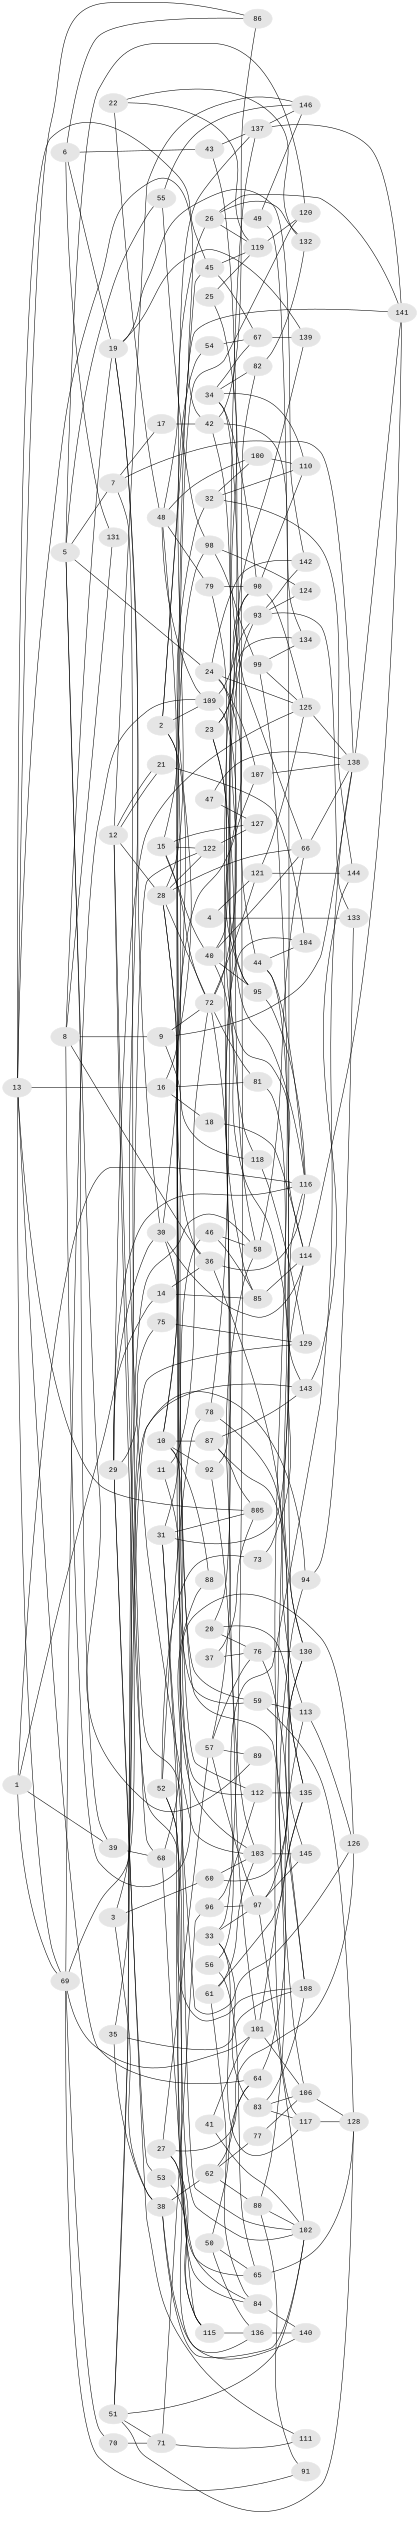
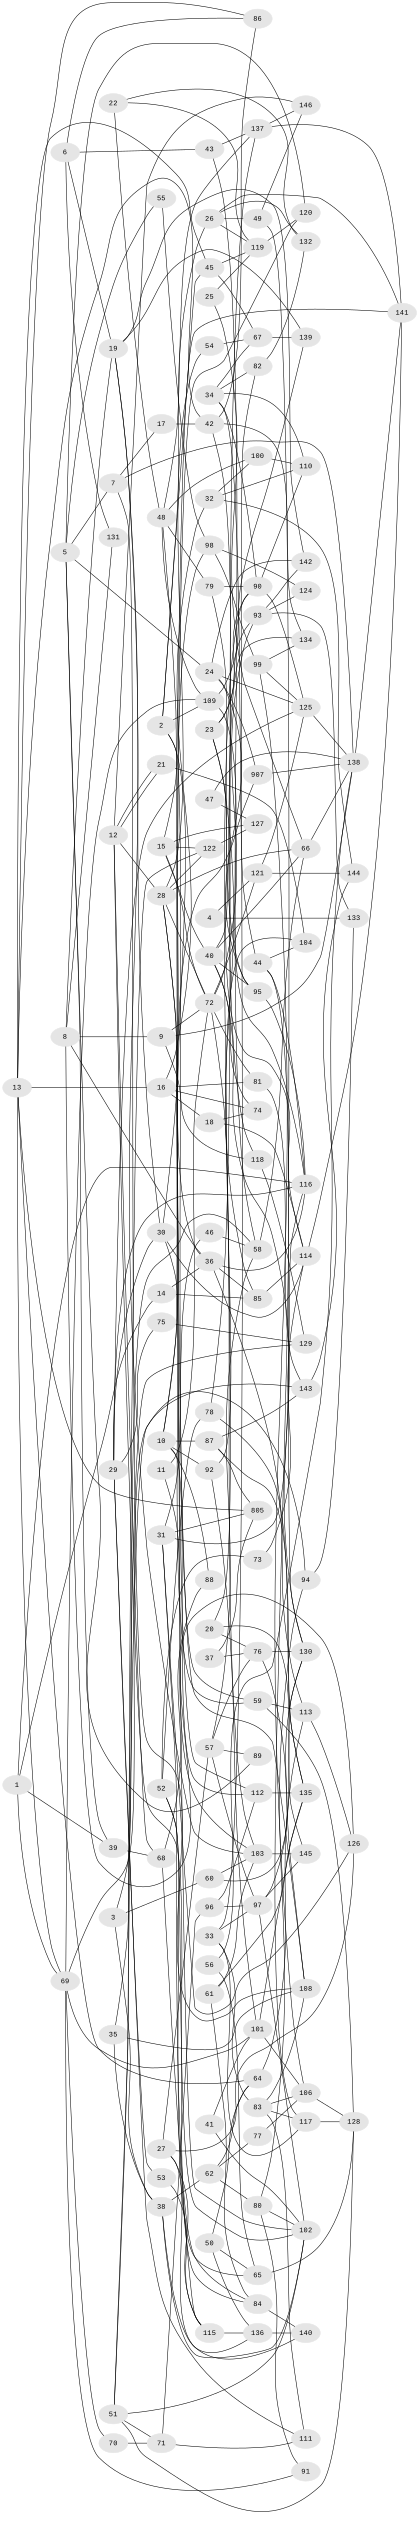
edge "146" -- "55": removed
node "107": label "107" -> "907"
node "74": added
edge "46" -- "85": now "36" -- "85"
edge "83" -- "111": added
